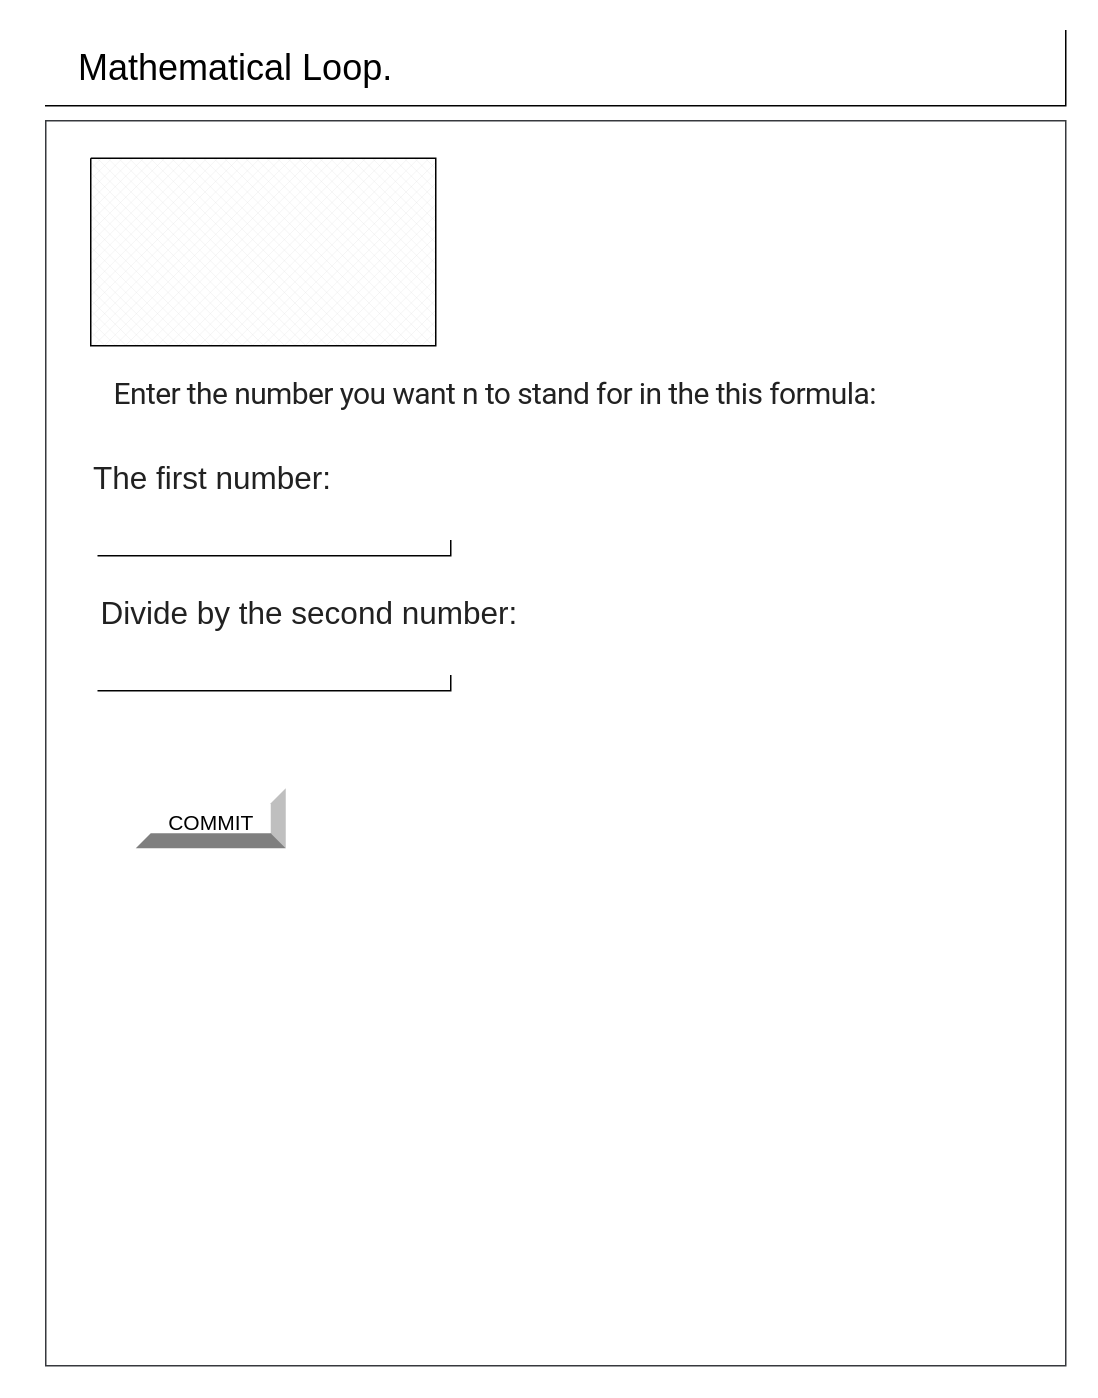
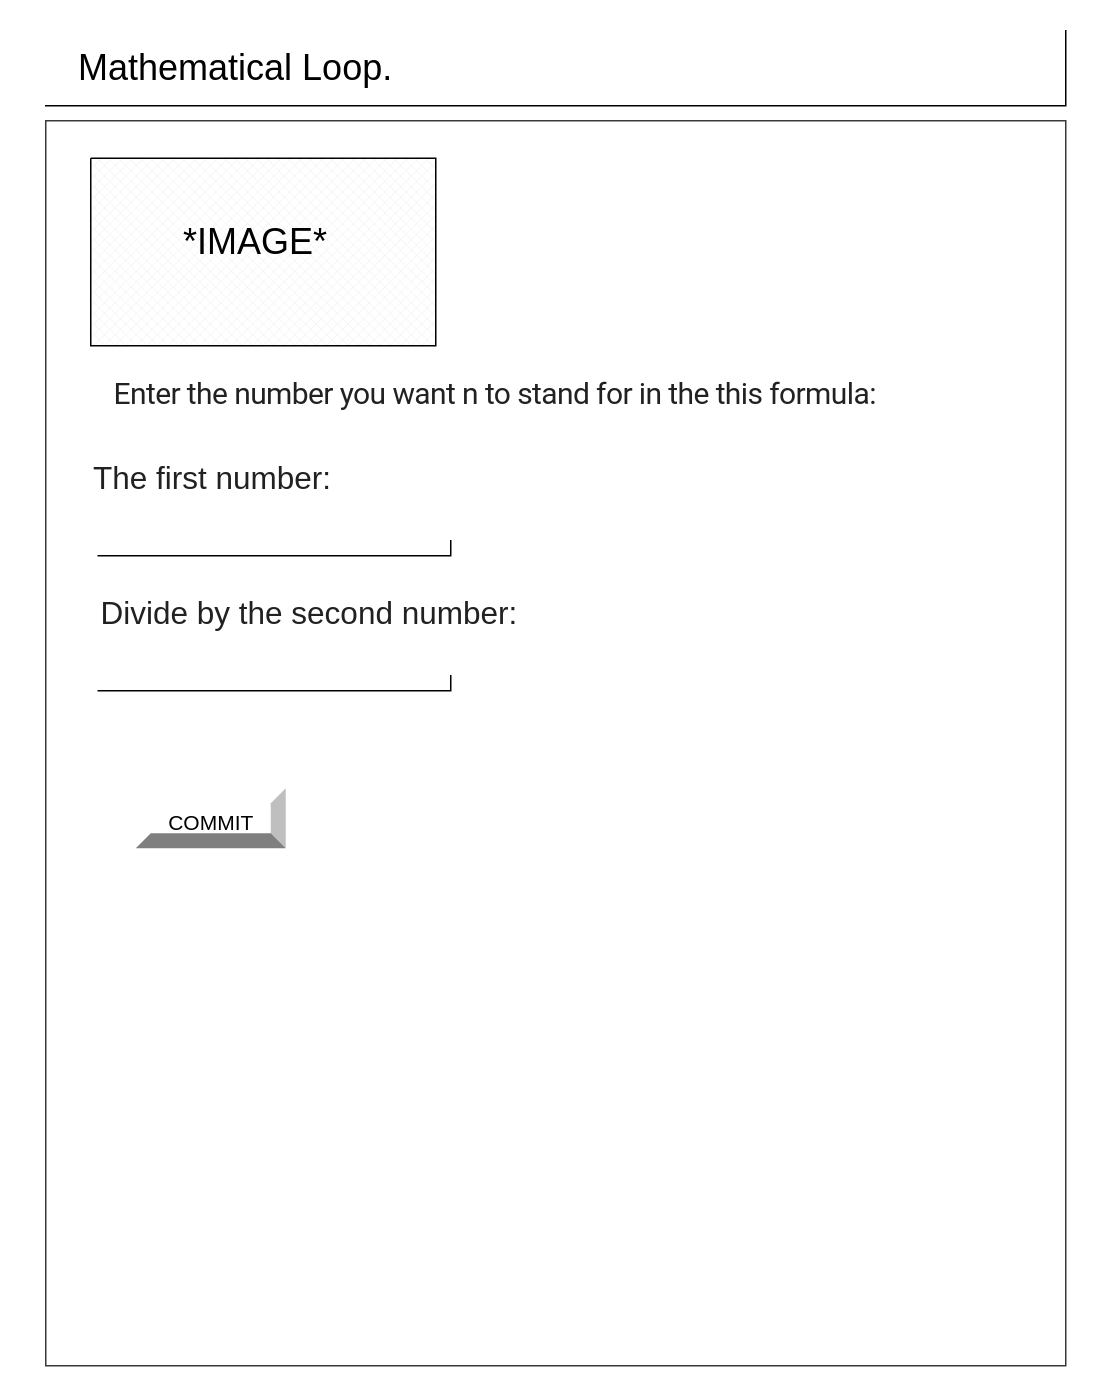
node "*IMAGE*": added
